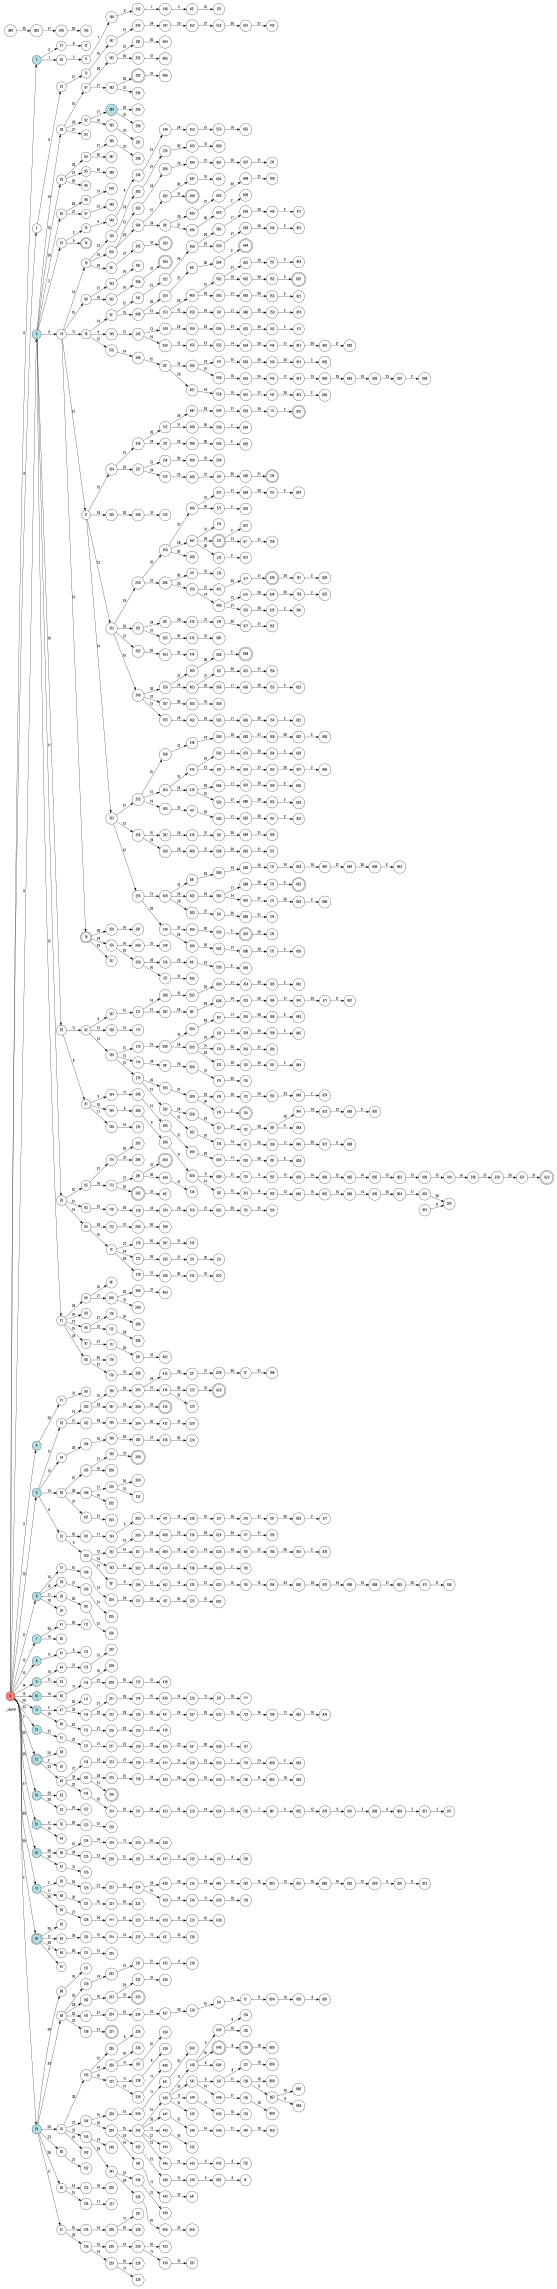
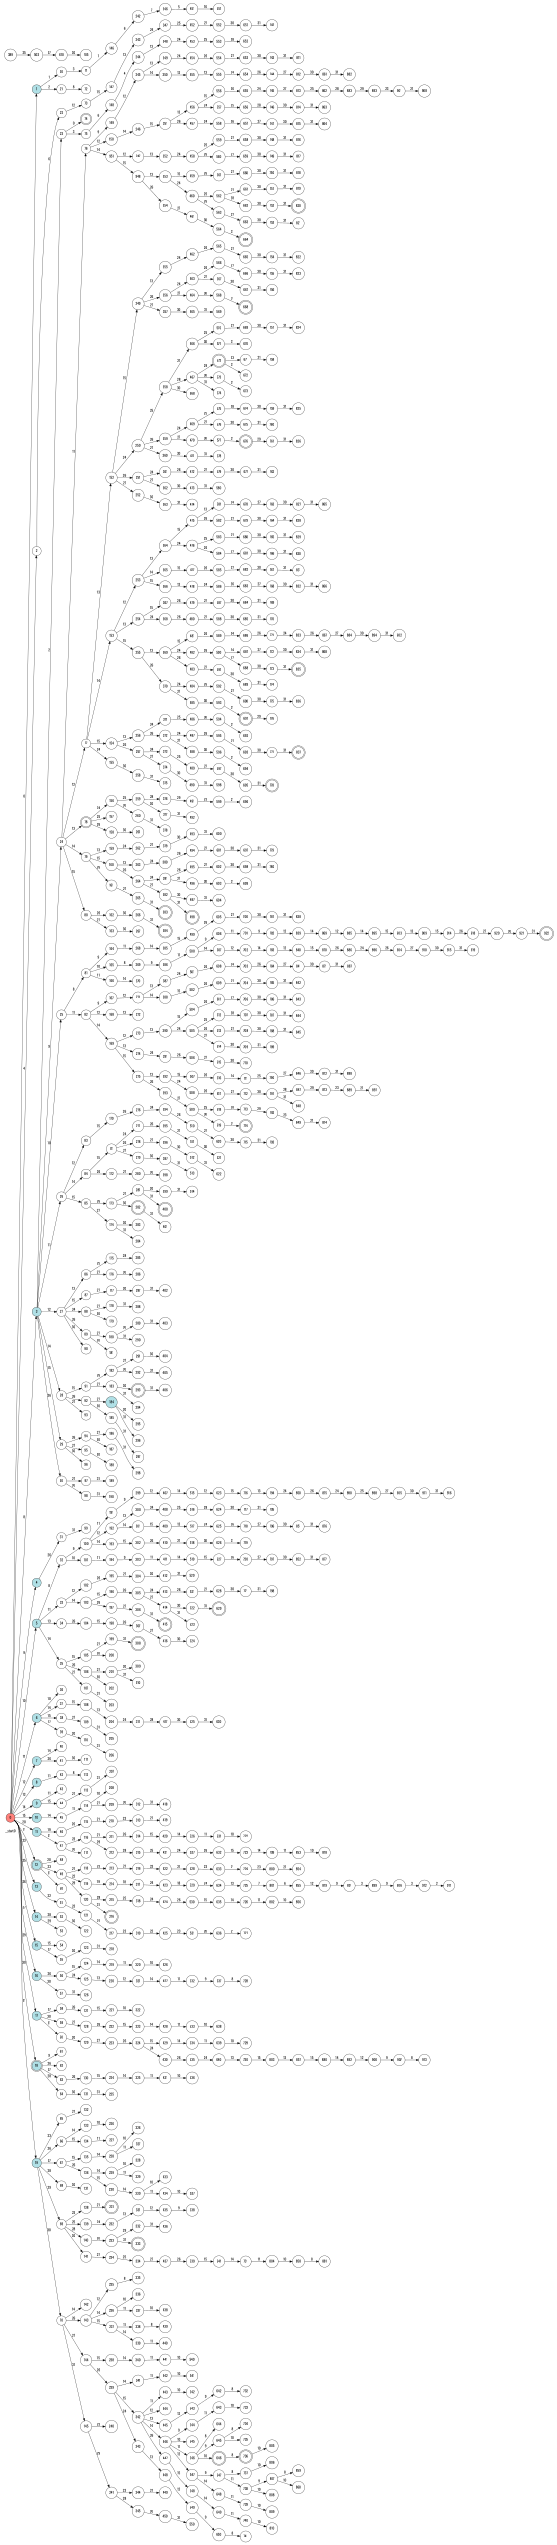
node "151": label "151" -> "951"
edge "360" -> "359": now "250" -> "359"
edge "919" -> "915": reversed
